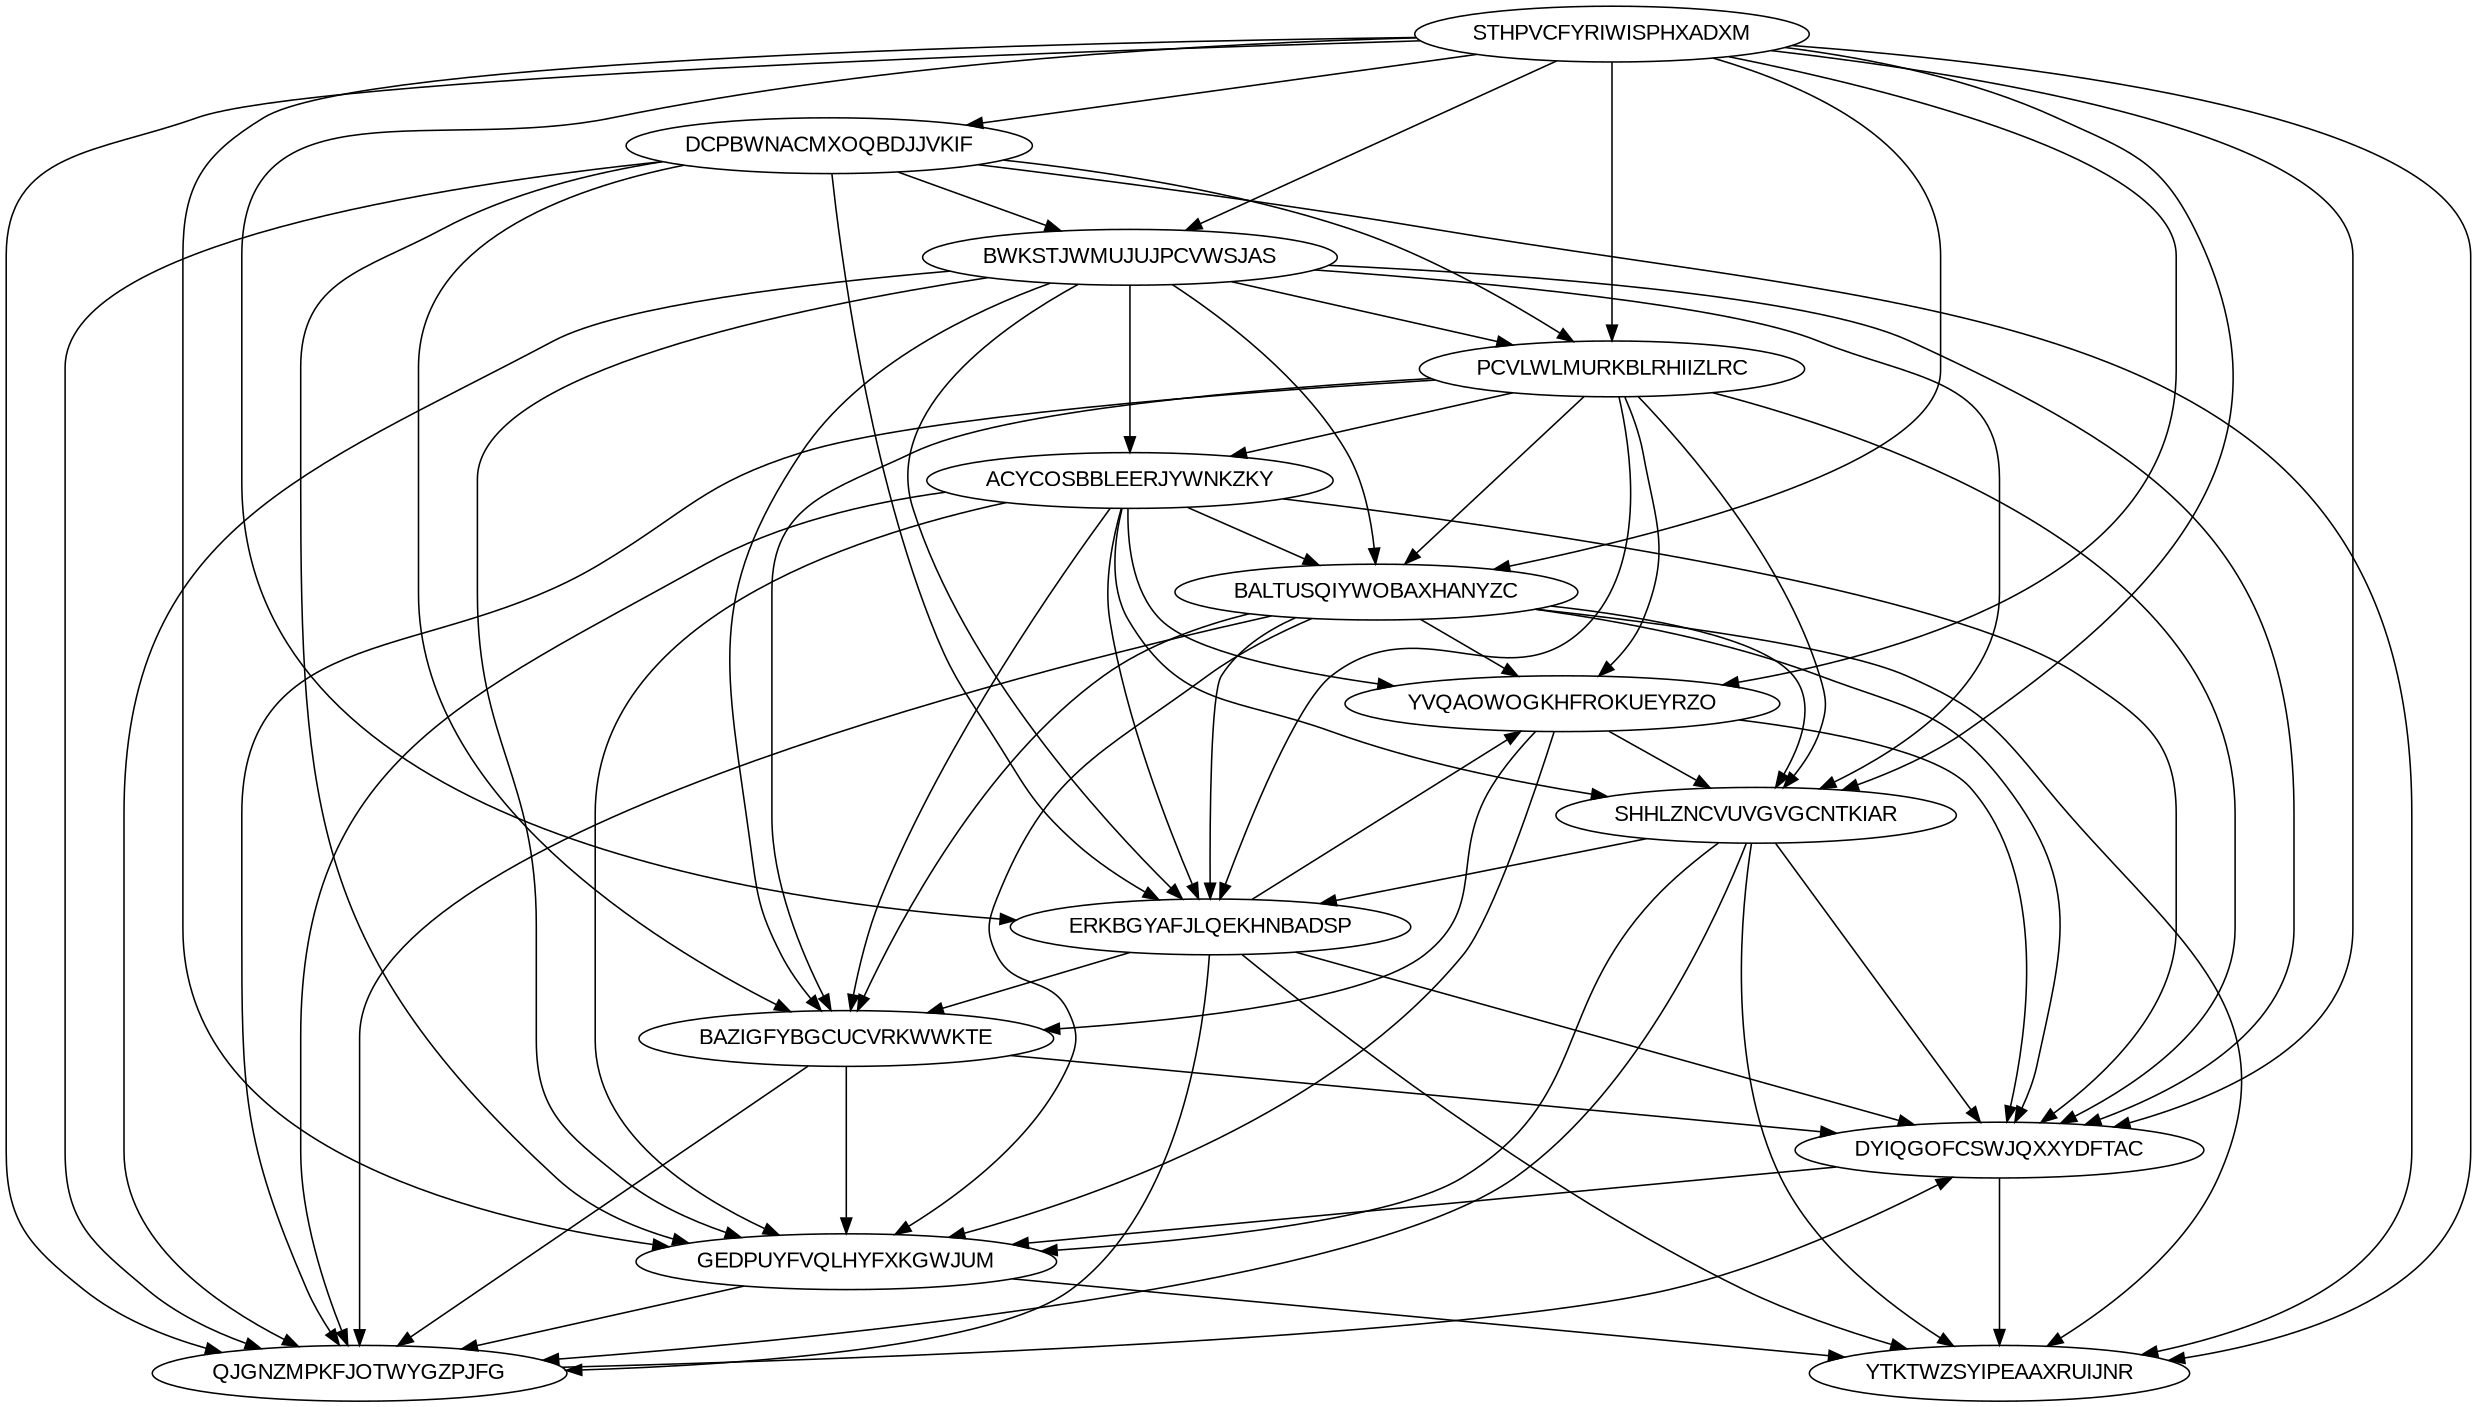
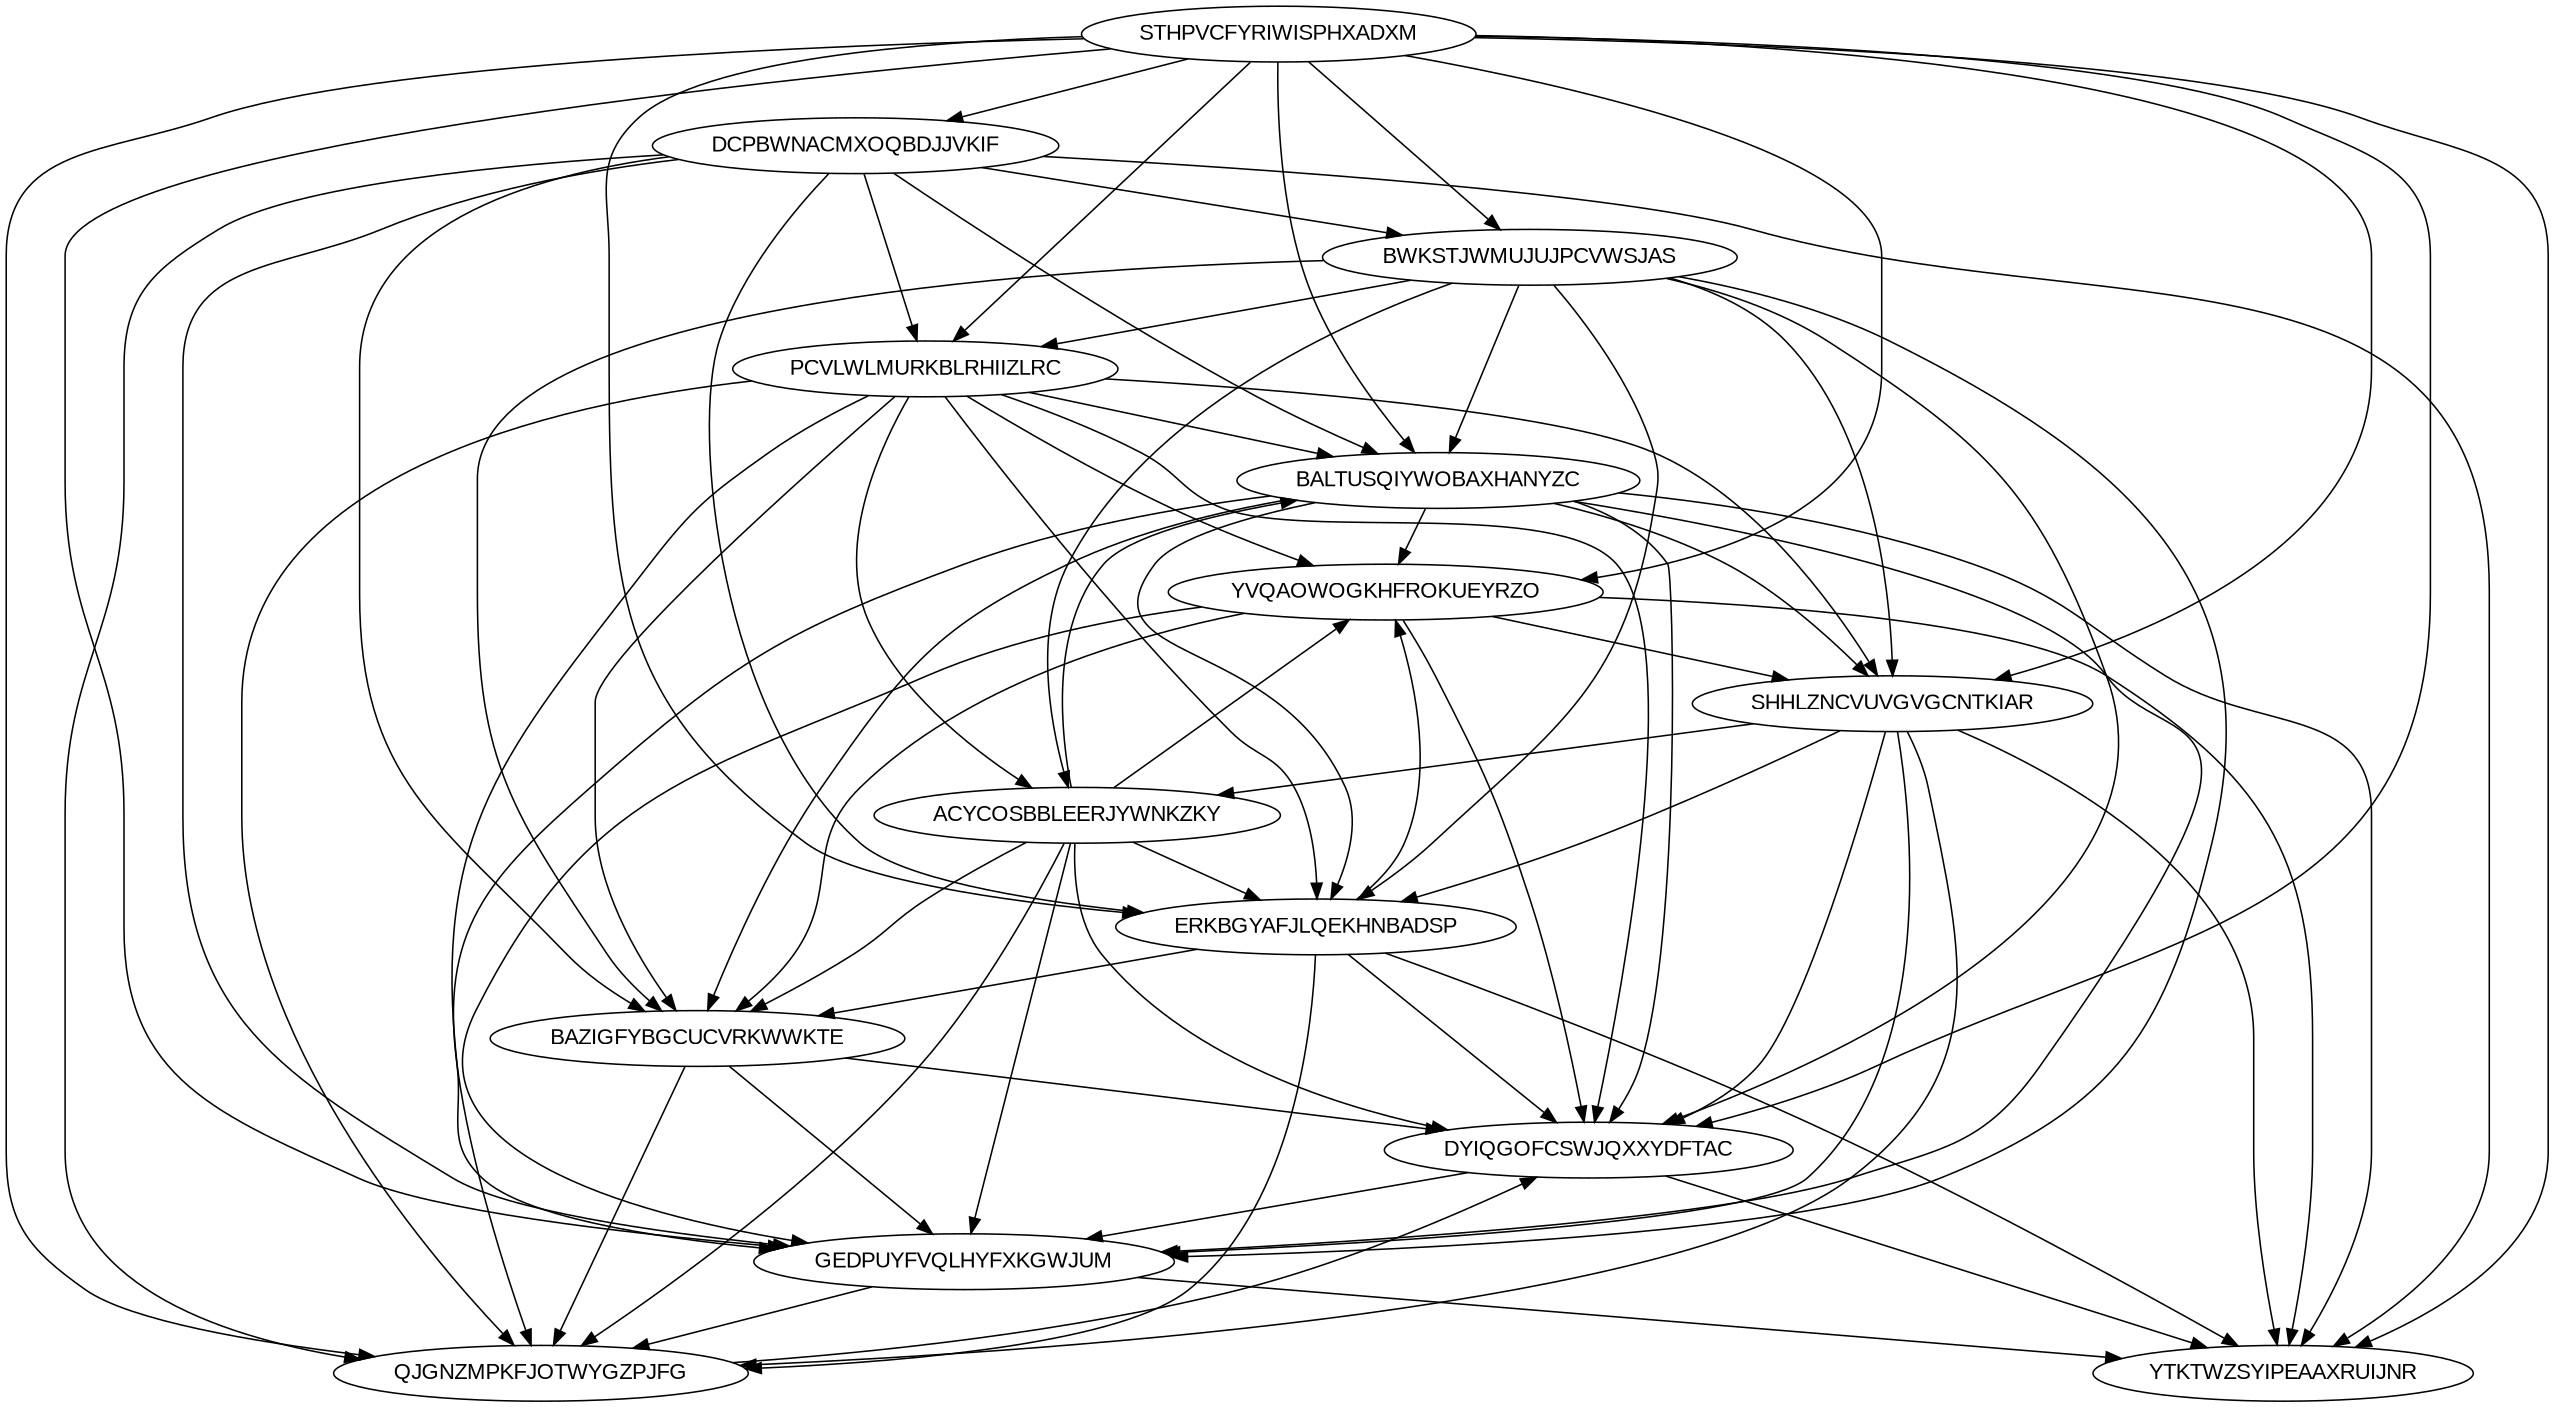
edge "DCPBWNACMXOQBDJJVKIF" -> "BALTUSQIYWOBAXHANYZC": added
edge "BWKSTJWMUJUJPCVWSJAS" -> "QJGNZMPKFJOTWYGZPJFG": removed
edge "ACYCOSBBLEERJYWNKZKY" -> "SHHLZNCVUVGVGCNTKIAR": reversed
edge "YVQAOWOGKHFROKUEYRZO" -> "YTKTWZSYIPEAAXRUIJNR": added
edge "PCVLWLMURKBLRHIIZLRC" -> "GEDPUYFVQLHYFXKGWJUM": added
